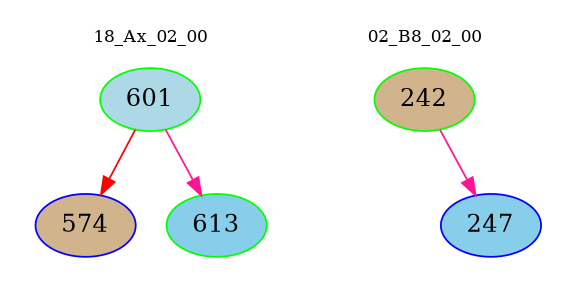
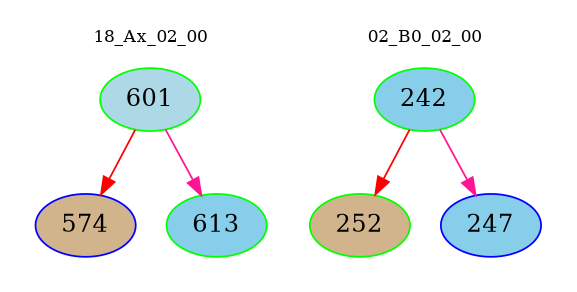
cluster "02_B8_02_00": label "02_B8_02_00" -> "02_B0_02_00"
node "242": fillcolor tan -> skyblue
node "252": added
